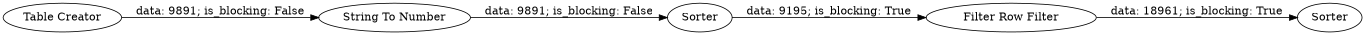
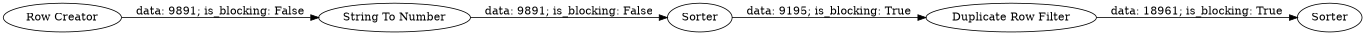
node "Table Creator": label "Table Creator" -> "Row Creator"
node "Filter Row Filter": label "Filter Row Filter" -> "Duplicate Row Filter"
